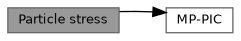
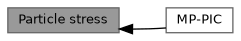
edge "Particle stress" -> "MP-PIC": reversed
